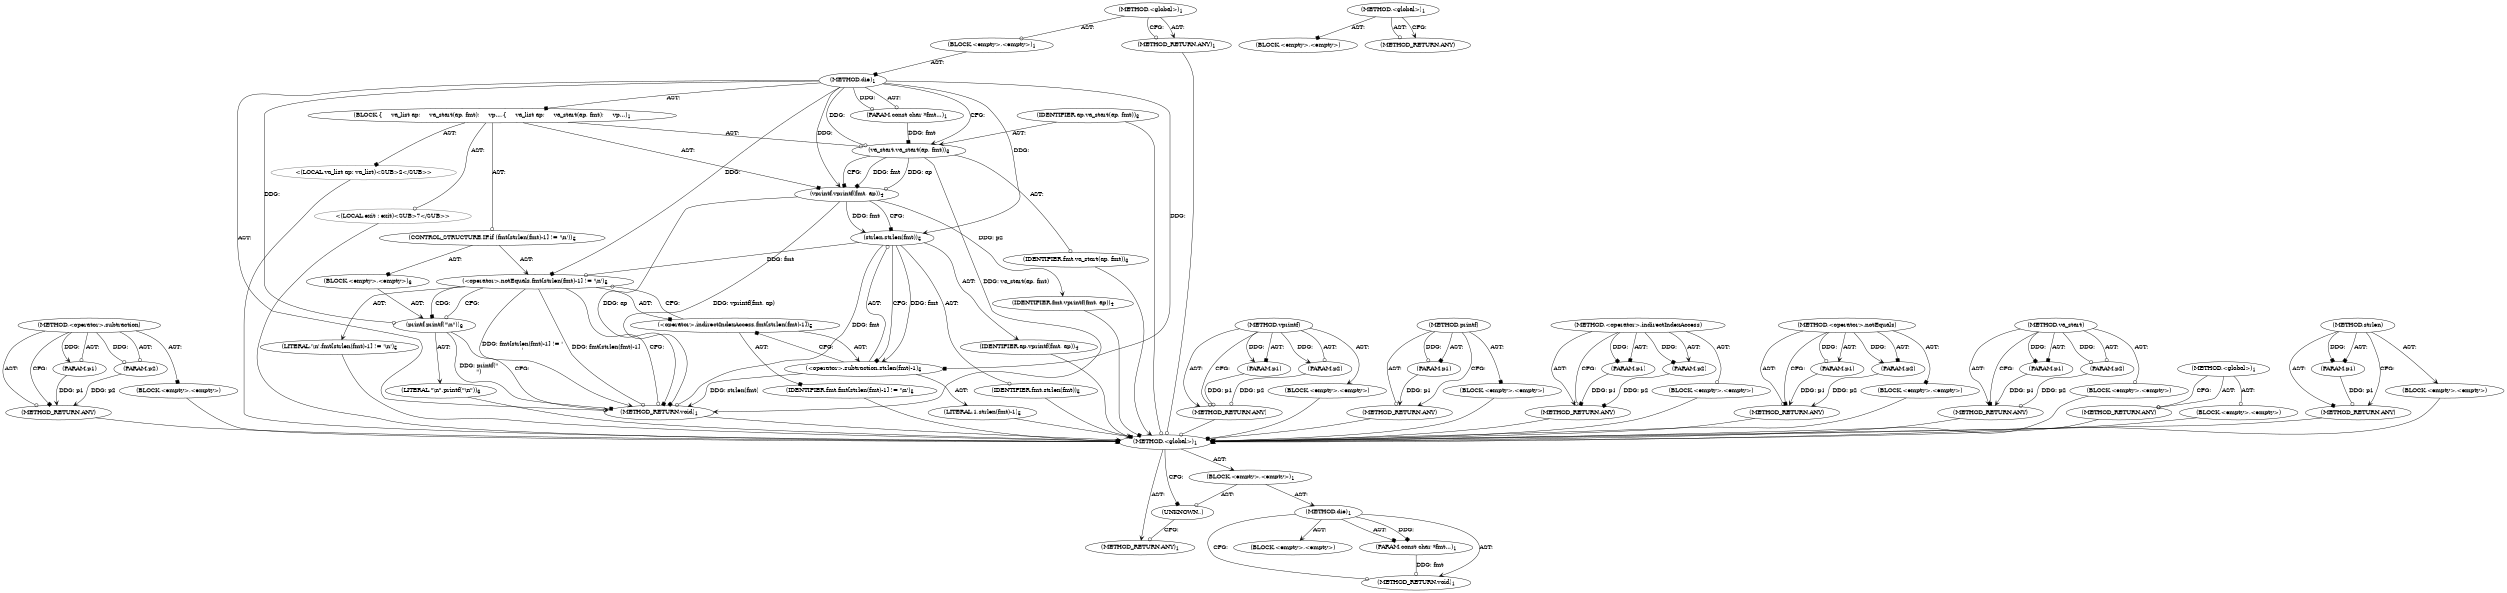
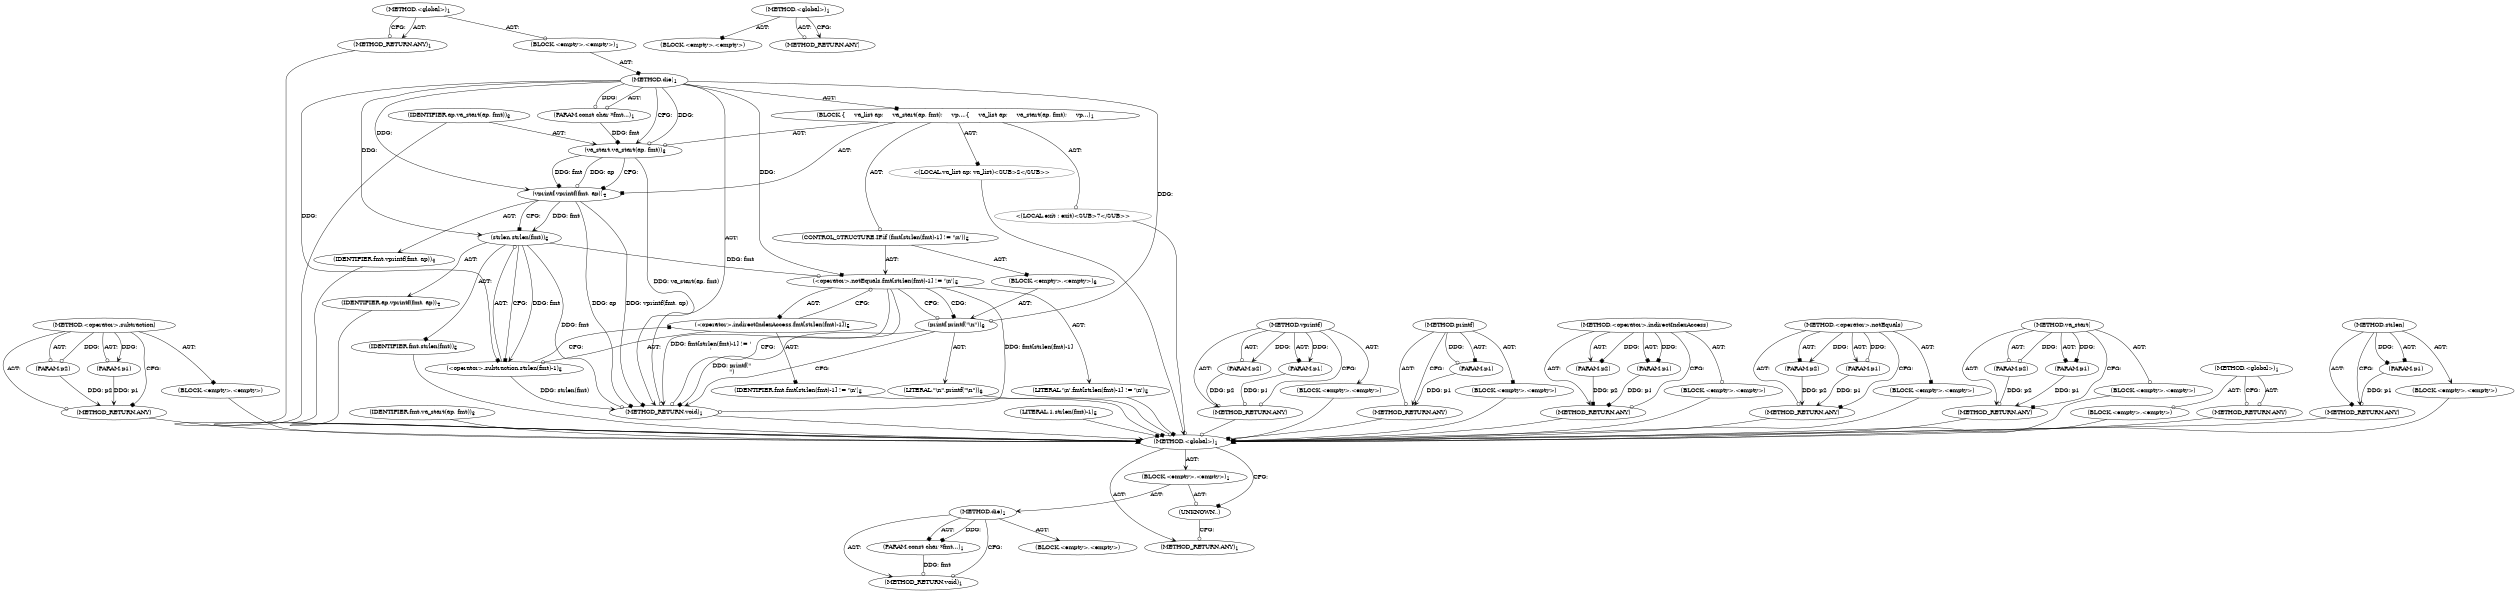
edge "(va_start,va_start(ap, fmt))" -> "(IDENTIFIER,fmt,va_start(ap, fmt))": removed, label "AST:"
edge "(vprintf,vprintf(fmt, ap))" -> "(IDENTIFIER,fmt,vprintf(fmt, ap))": label "DDG: p2" -> "AST: "
edge "(strlen,strlen(fmt))" -> "(IDENTIFIER,fmt,strlen(fmt))": arrowhead odot -> box
edge "(<operator>.indirectIndexAccess,fmt[strlen(fmt)-1])" -> "(<operator>.subtraction,strlen(fmt)-1)": arrowhead vee -> odot
edge "(<operator>.subtraction,strlen(fmt)-1)" -> "(LITERAL,1,strlen(fmt)-1)": removed, label "AST:"
